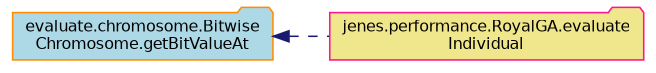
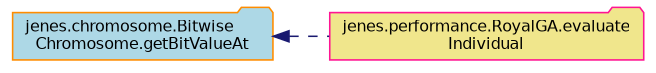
node "evaluate.chromosome.Bitwise Chromosome.getBitValueAt": label "evaluate.chromosome.Bitwise Chromosome.getBitValueAt" -> "jenes.chromosome.Bitwise Chromosome.getBitValueAt"
